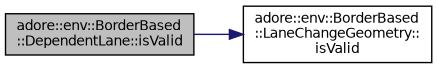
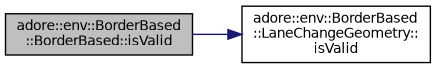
node "adore::env::BorderBased ::DependentLane::isValid": label "adore::env::BorderBased ::DependentLane::isValid" -> "adore::env::BorderBased ::BorderBased::isValid"
